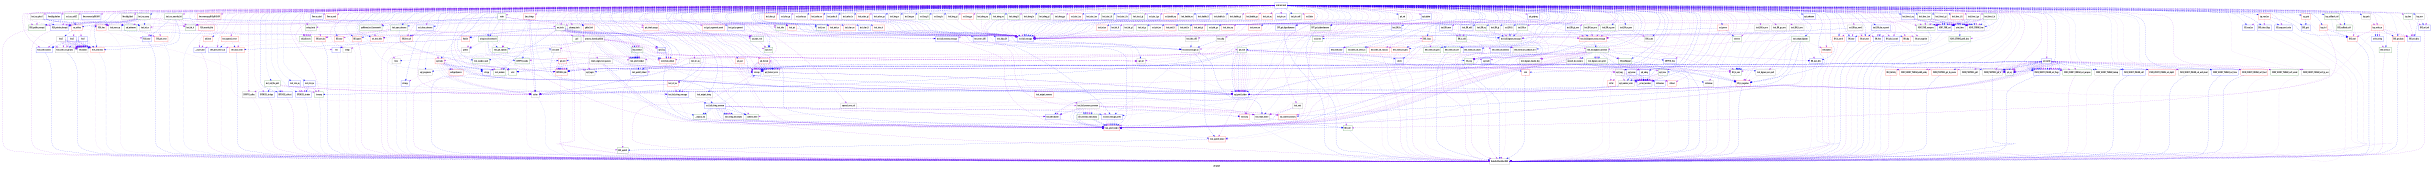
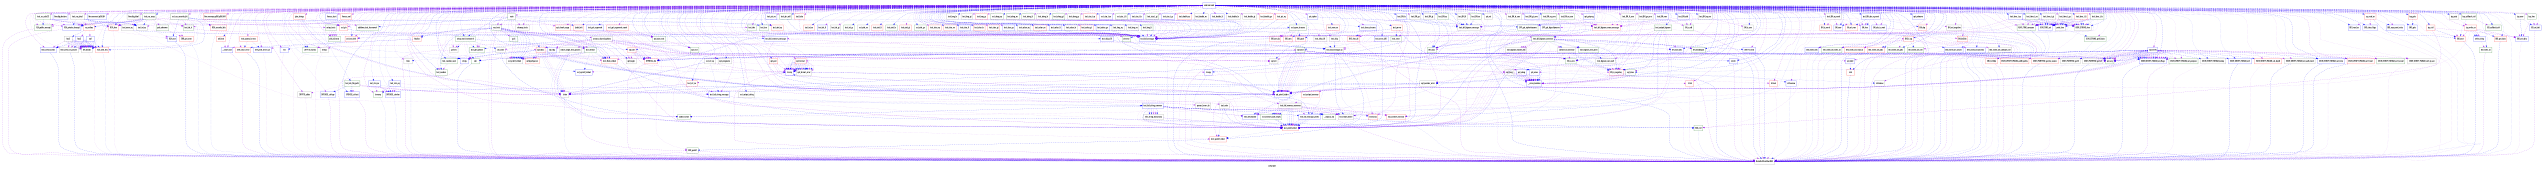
node "test_BN_ge": added
